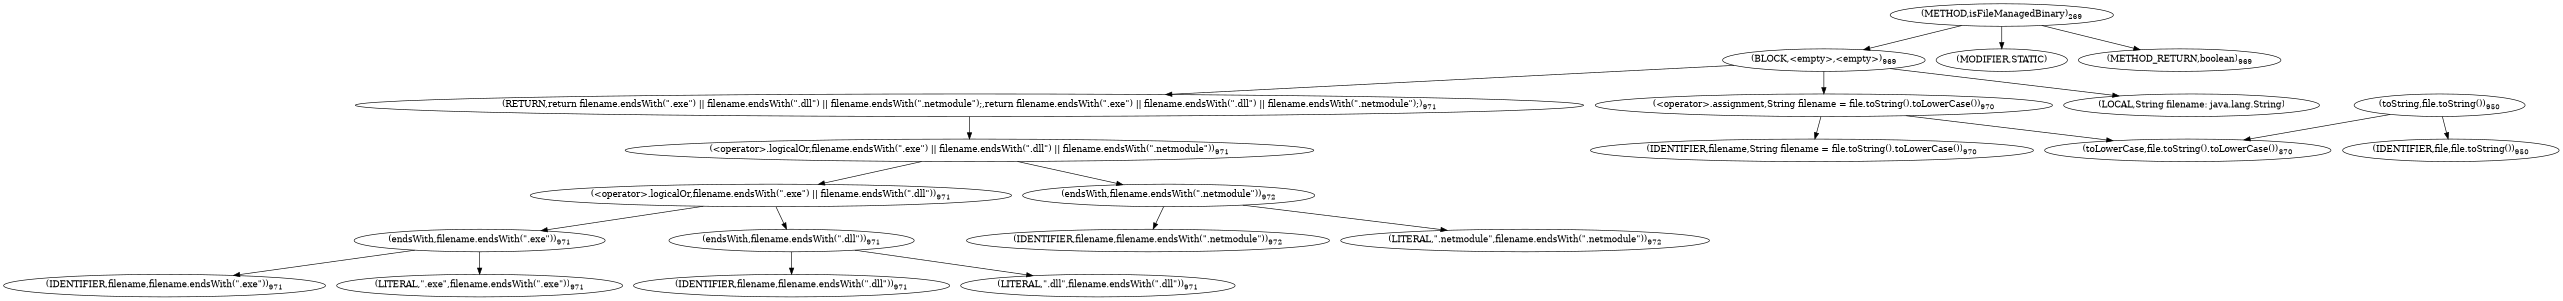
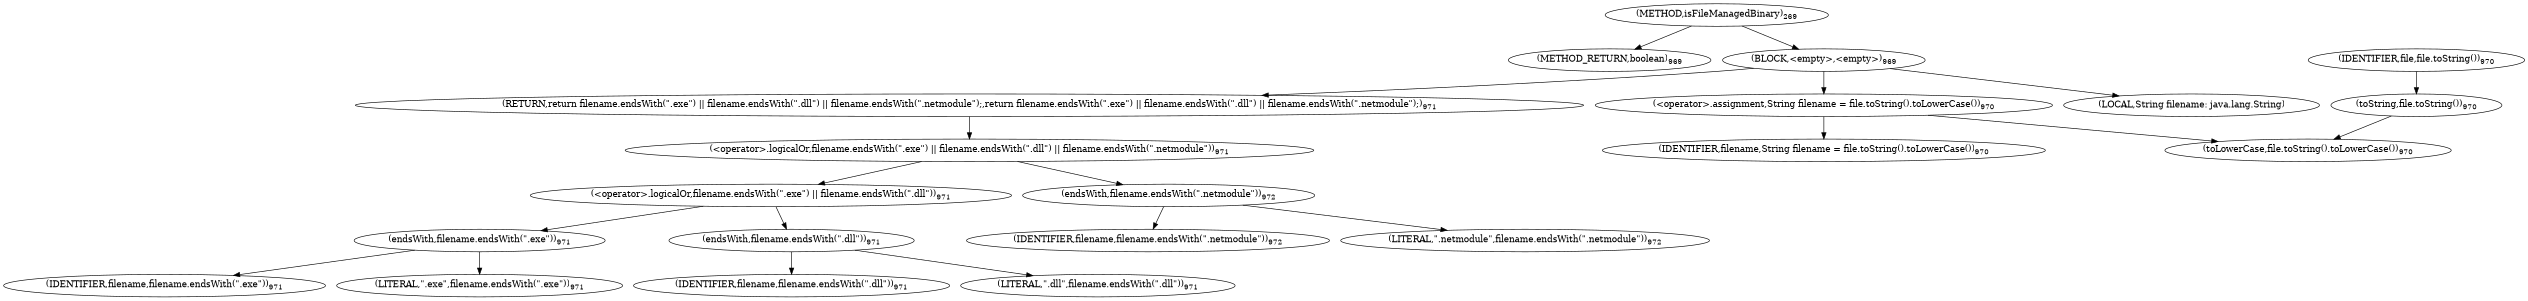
node "(MODIFIER,STATIC)": removed
node "(toString,file.toString())": text "950" -> "970"
edge "(toString,file.toString())" -> "(IDENTIFIER,file,file.toString())": reversed
node "(toLowerCase,file.toString().toLowerCase())": text "870" -> "970"
node "(IDENTIFIER,file,file.toString())": text "950" -> "970"
